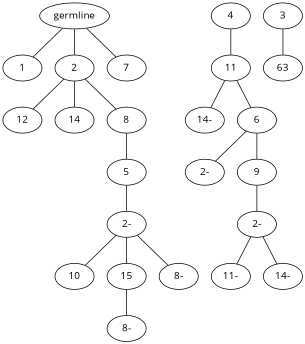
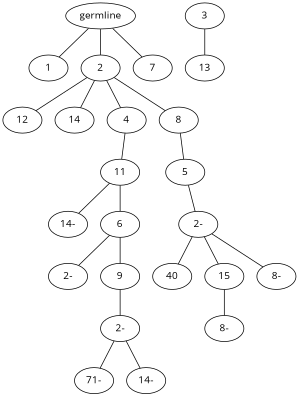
node "63": label "63" -> "13"
edge "2" -- "4": added
node "10": label "10" -> "40"
node "11-": label "11-" -> "71-"
